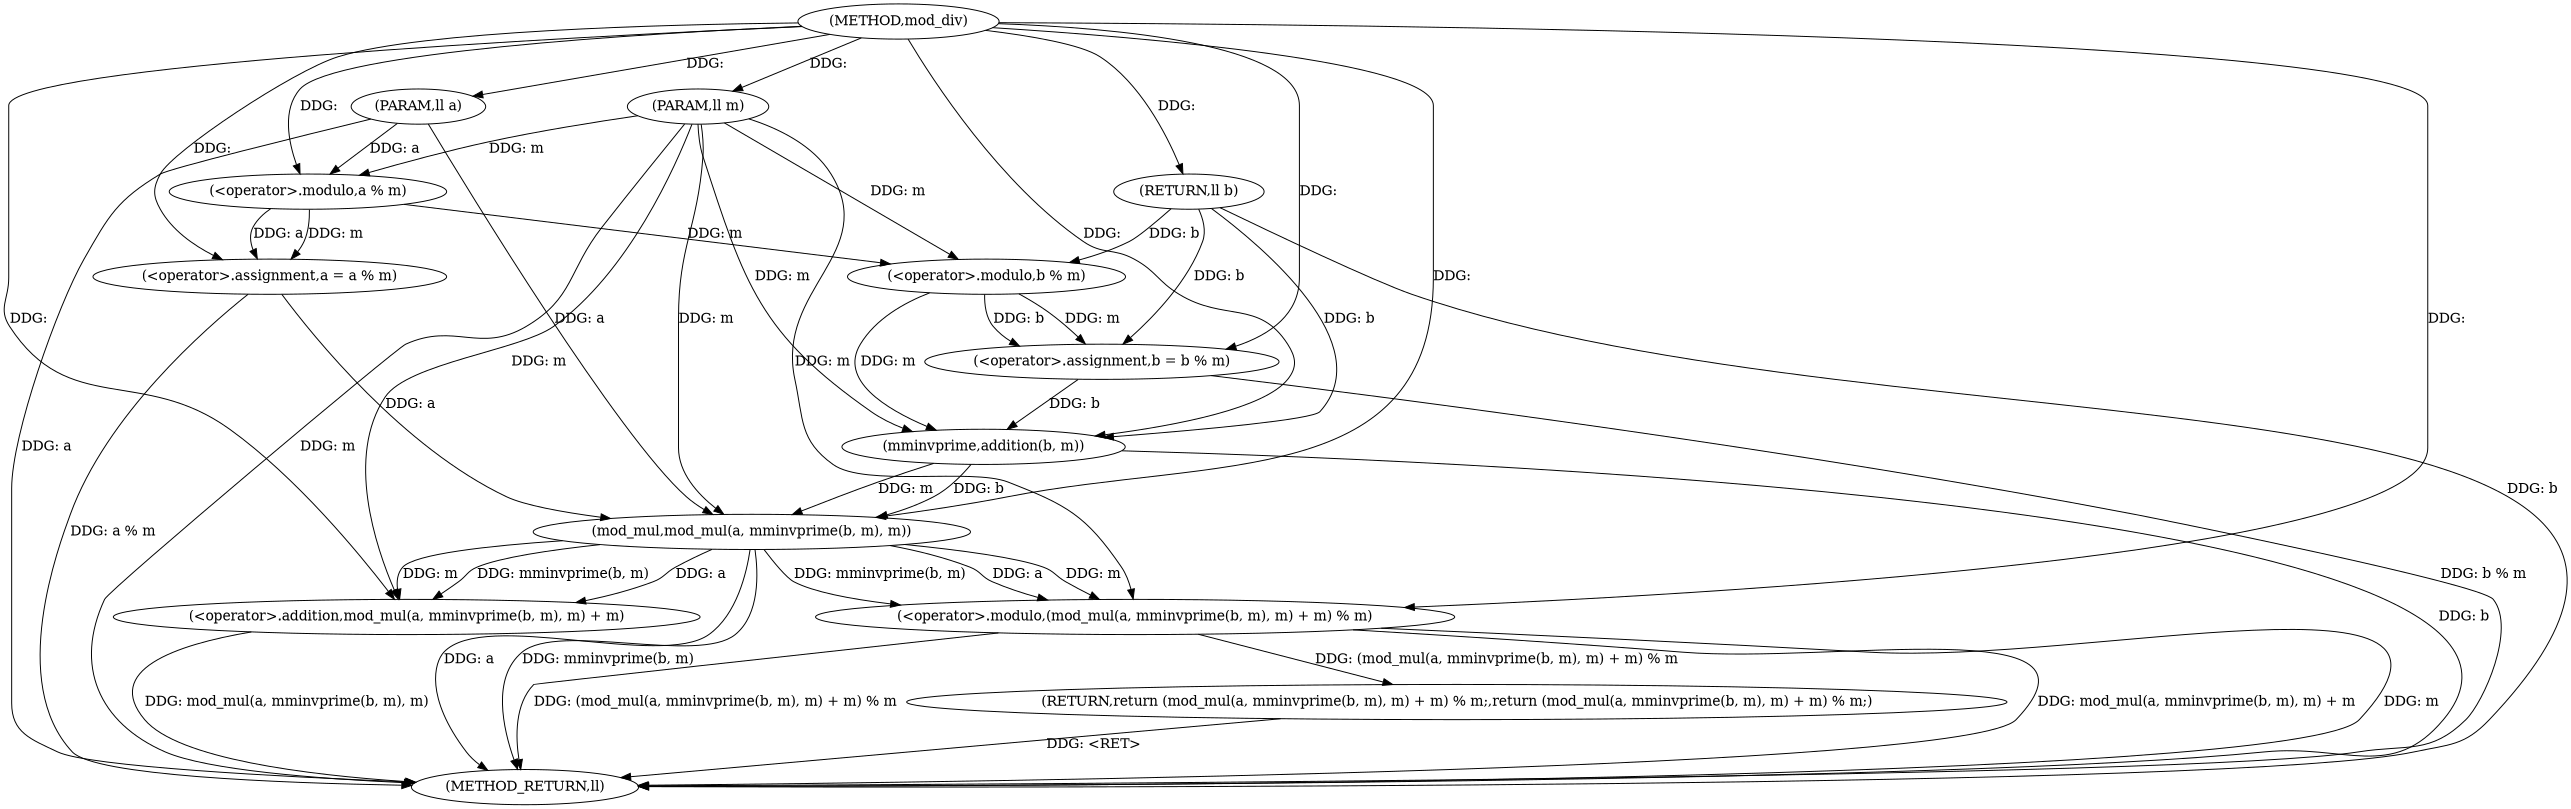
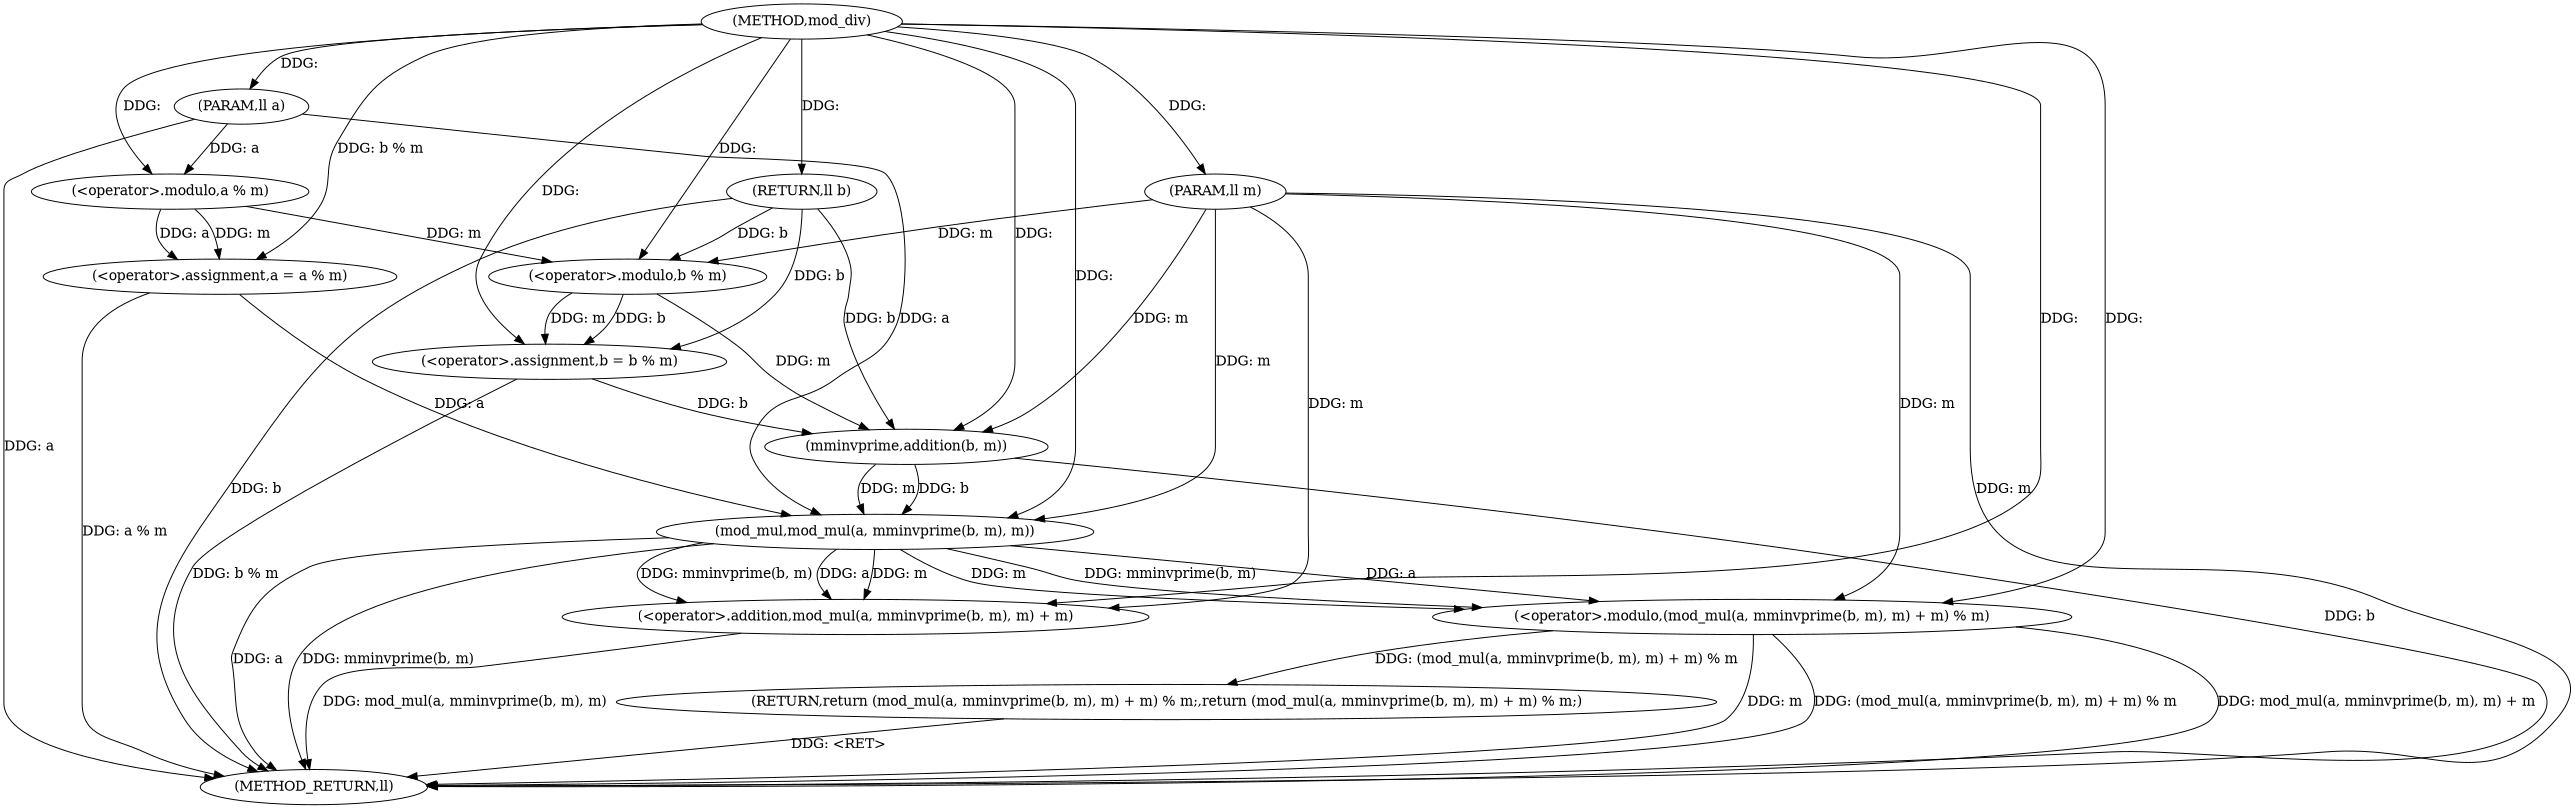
edge "(PARAM,ll m)" -> "(<operator>.modulo,a % m)": removed, label "DDG: m"
edge "(METHOD,mod_div)" -> "(<operator>.modulo,b % m)": added, label "DDG:"
edge "(METHOD,mod_div)" -> "(<operator>.assignment,a = a % m)": label "DDG: " -> "DDG: b % m"
